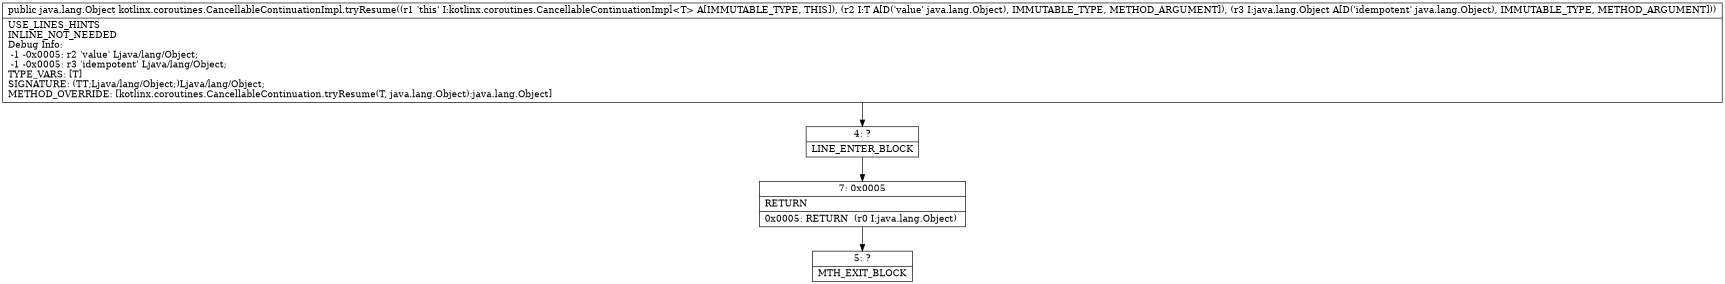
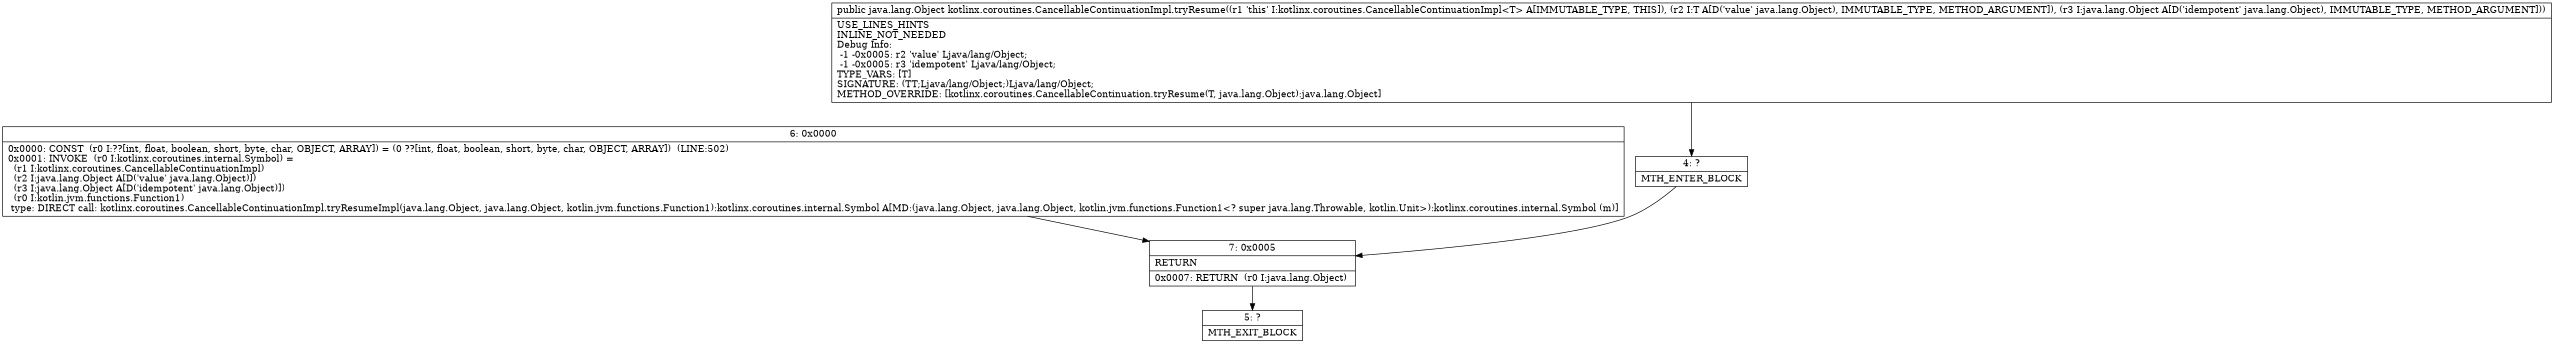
node "4: ?": text "LINE_ENTER_BLOCK" -> "MTH_ENTER_BLOCK"
node "6: 0x0000": added
node "7: 0x0005": text "0x0005: RETURN  (r0 I:java.lang.Object)" -> "0x0007: RETURN  (r0 I:java.lang.Object)"
